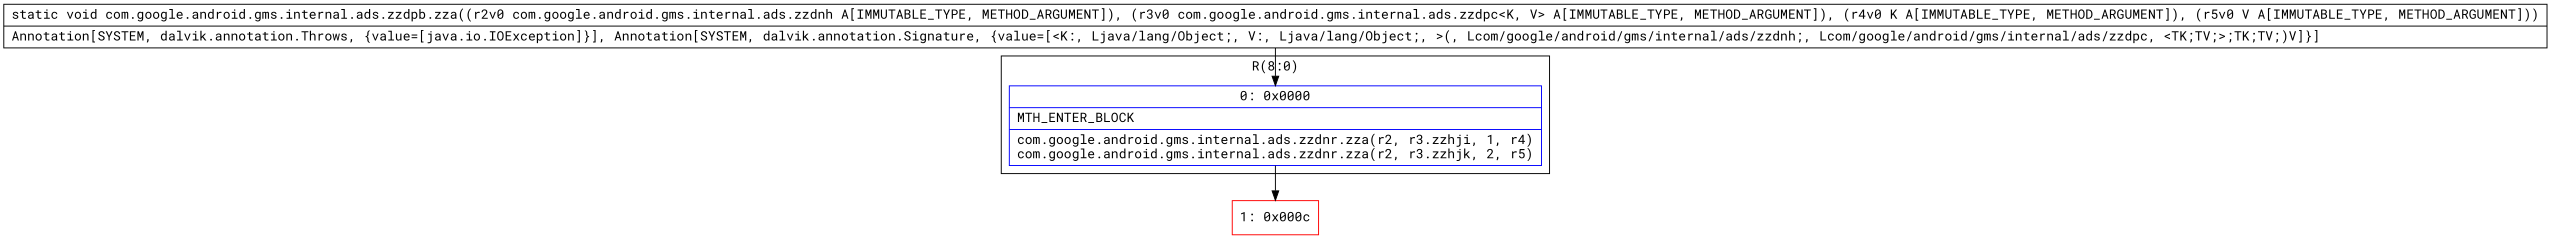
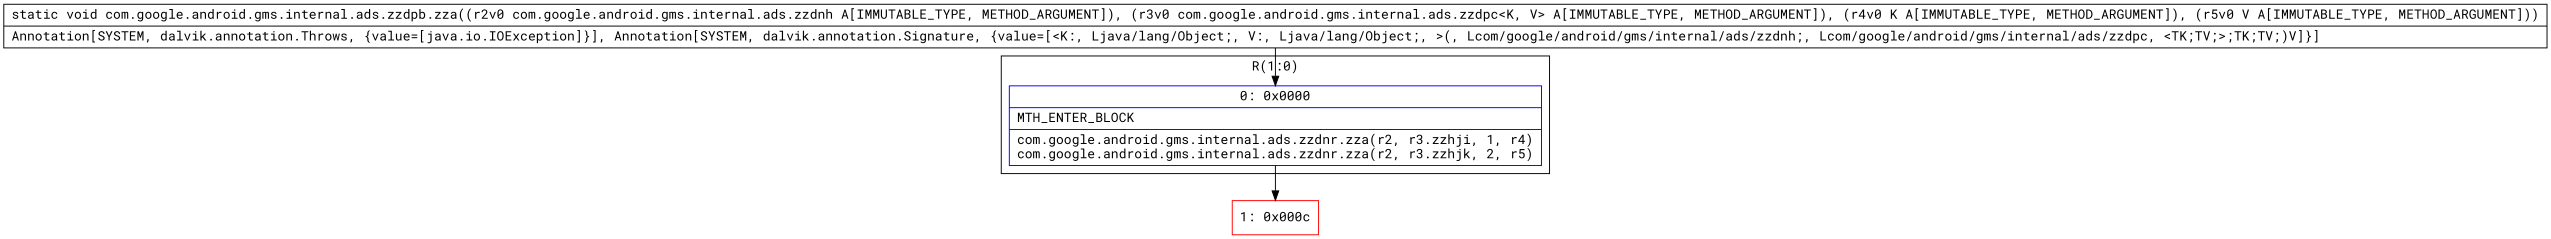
cluster "R(8:0)": label "R(8:0)" -> "R(1:0)"
